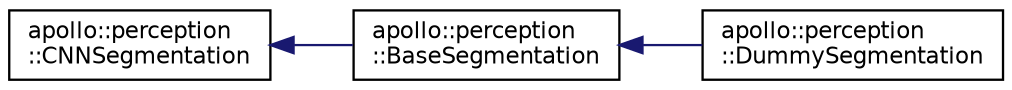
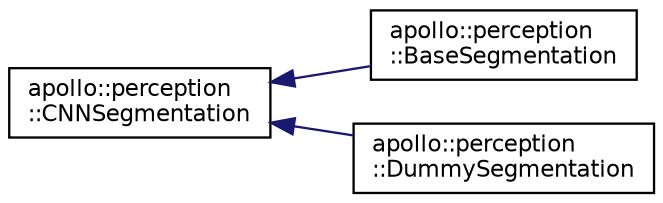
edge "apollo::perception ::DummySegmentation" -> "apollo::perception ::BaseSegmentation": now "apollo::perception ::DummySegmentation" -> "apollo::perception ::CNNSegmentation"
